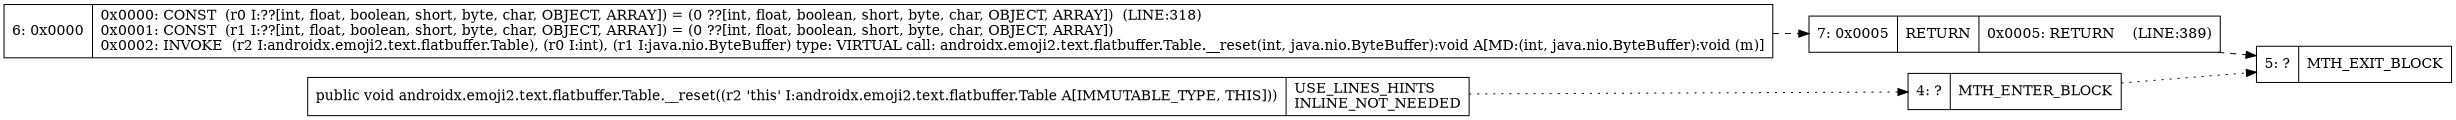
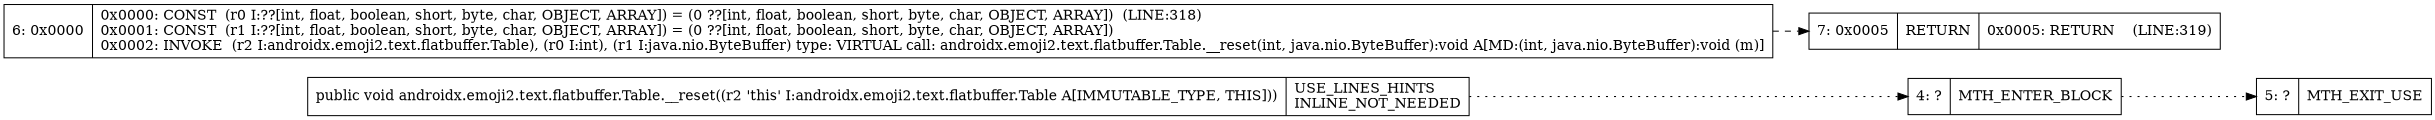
node "7: 0x0005": text "0x0005: RETURN    (LINE:389)" -> "0x0005: RETURN    (LINE:319)"
edge "7: 0x0005" -> "5: ?": removed
node "5: ?": text "MTH_EXIT_BLOCK" -> "MTH_EXIT_USE"
